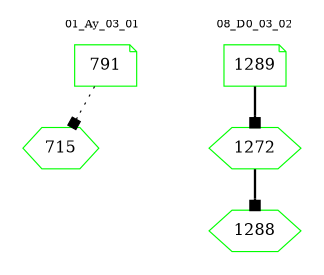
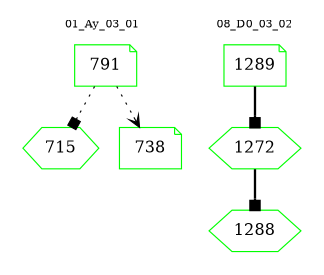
node "738": added
